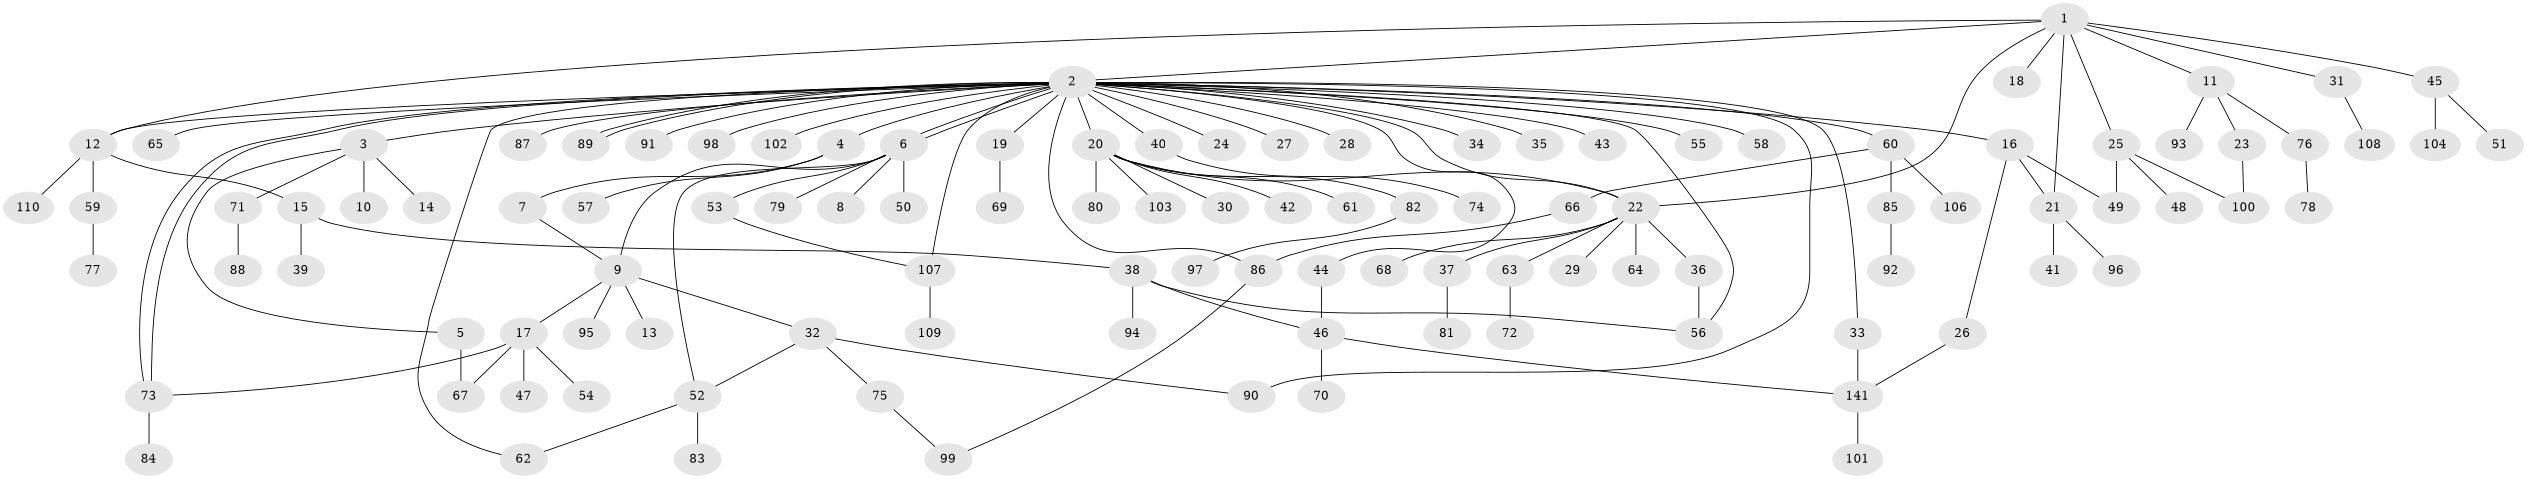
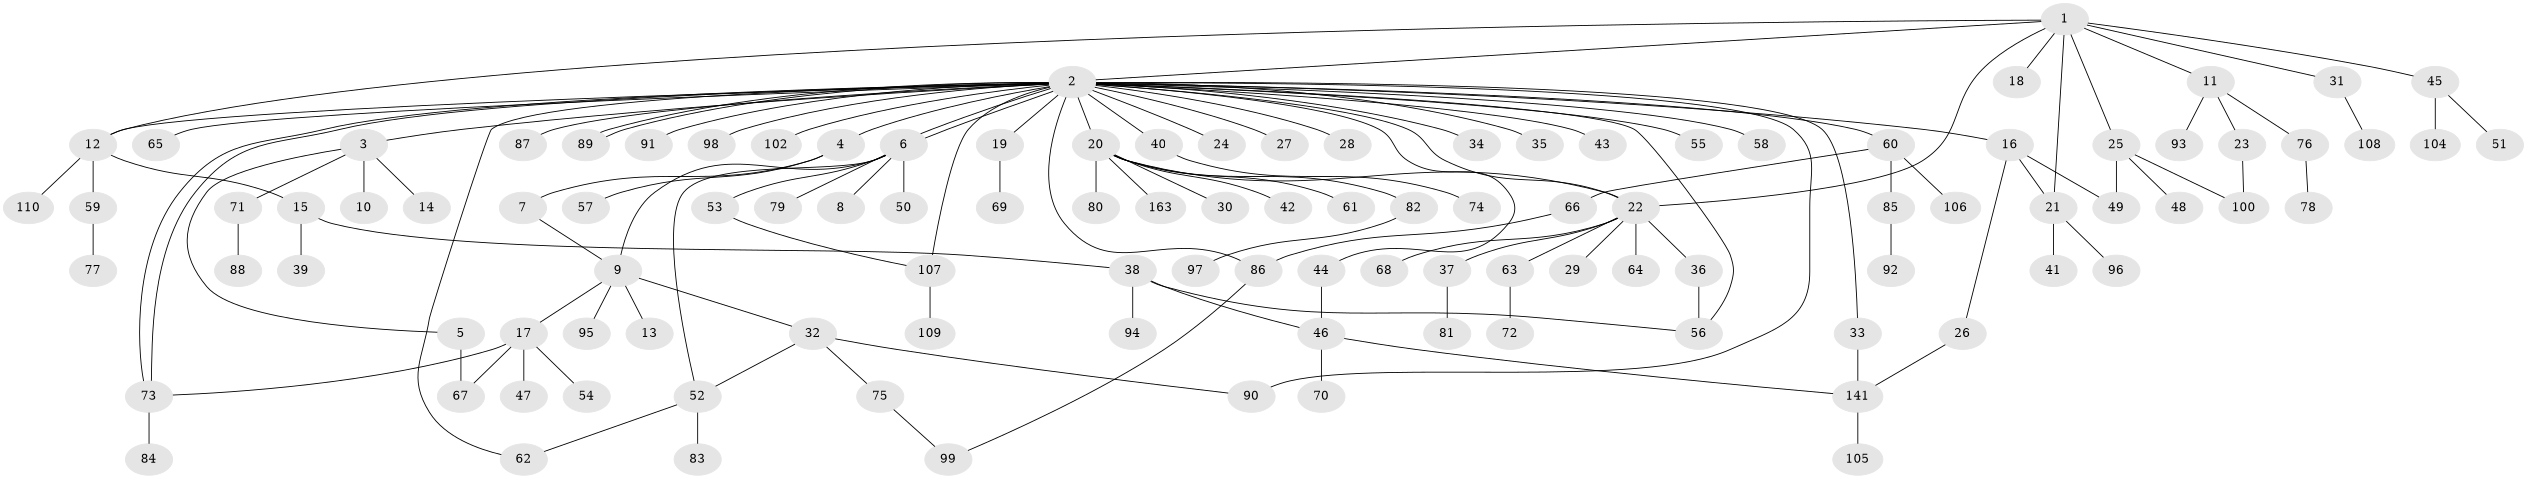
node "103": label "103" -> "163"
node "101": label "101" -> "105"
